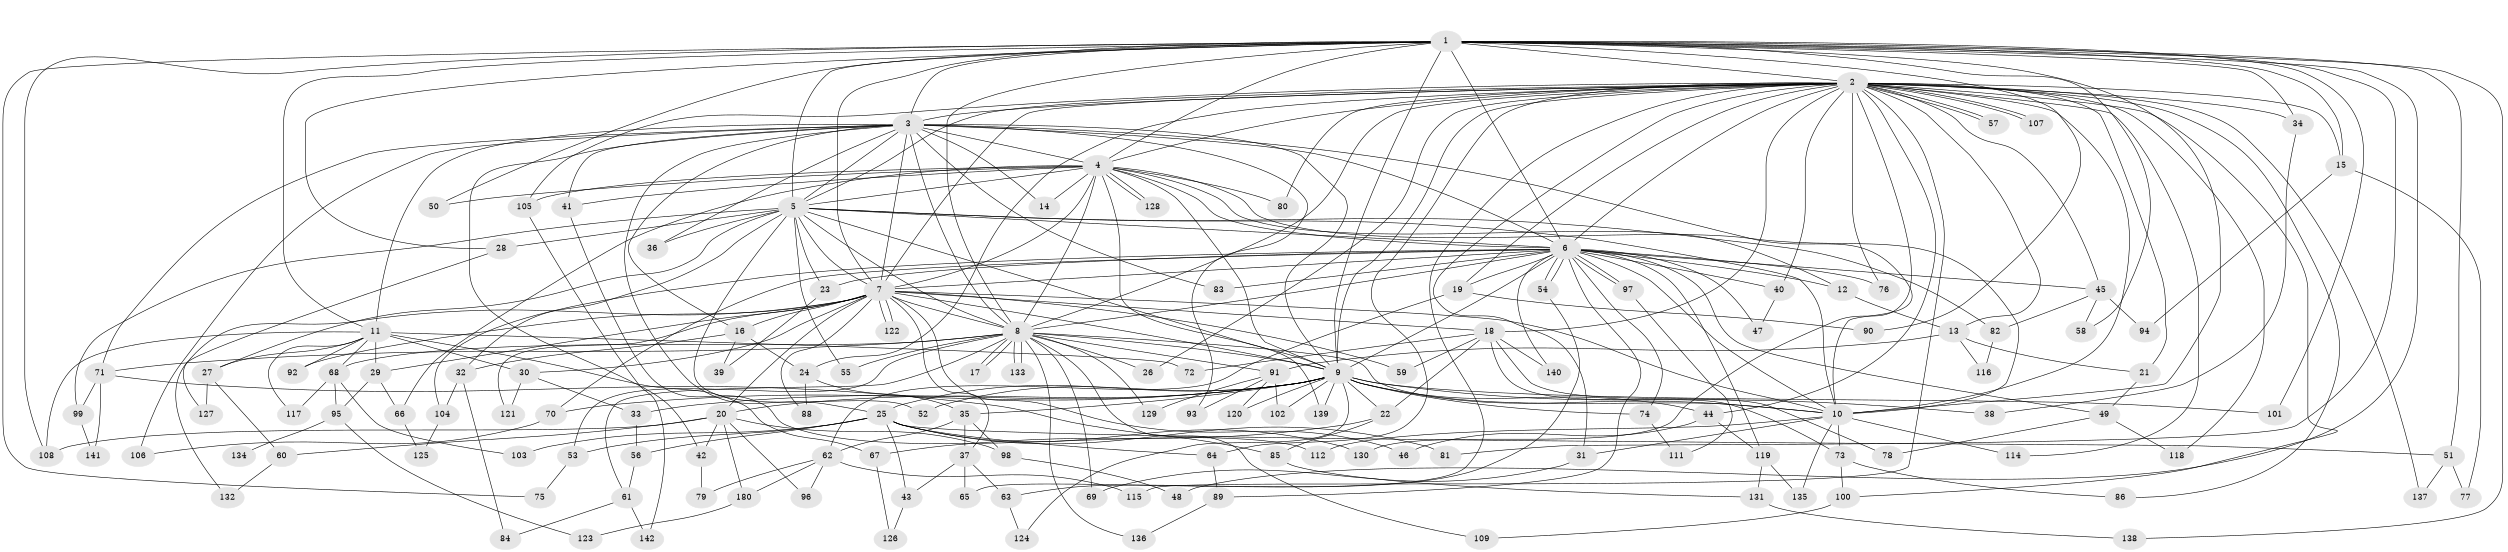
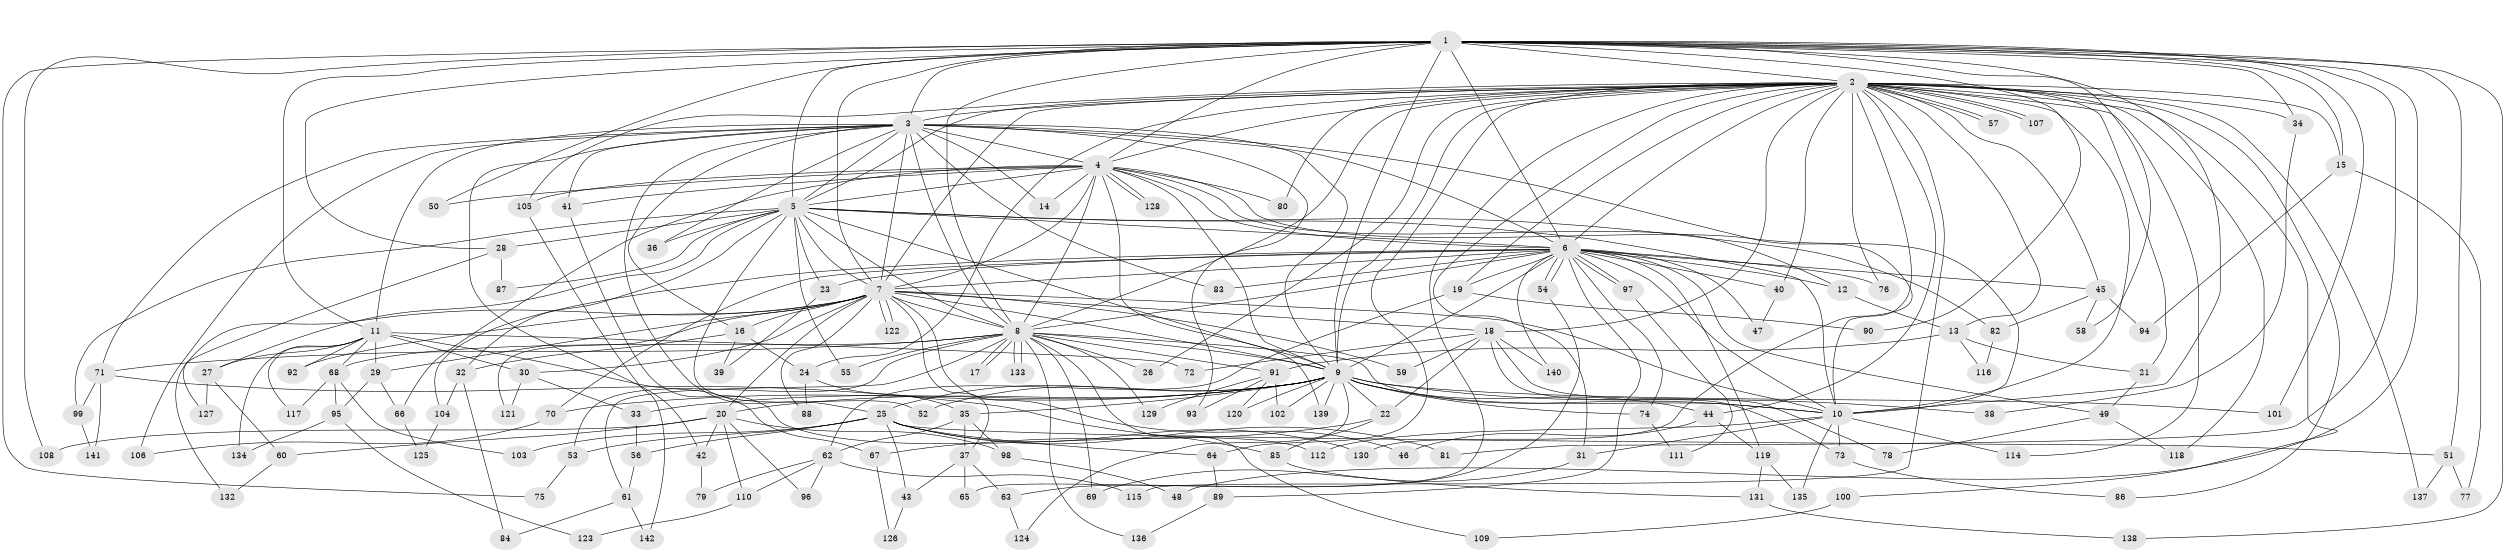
node "87": added
edge "11" -- "108": now "11" -- "134"
edge "73" -- "100": removed
node "180": label "180" -> "110"
